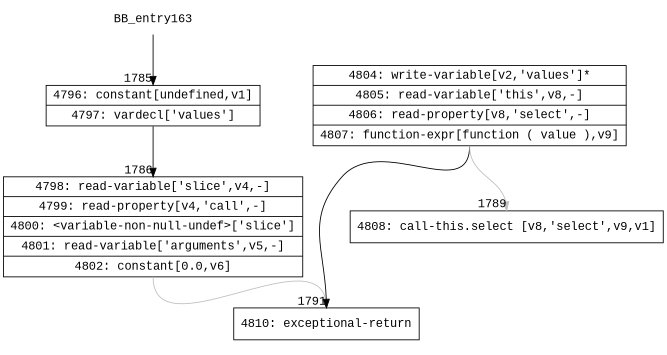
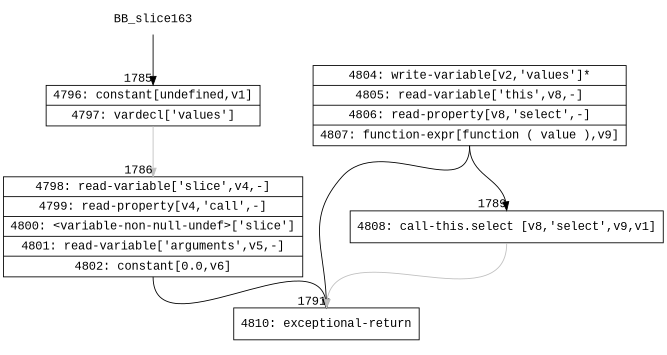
node "BB_entry163": label "BB_entry163" -> "BB_slice163"
edge "4796: constant[undefined,v1]" -> "4798: read-variable['slice',v4,-]": color black -> gray
edge "4804: write-variable[v2,'values']*" -> "4808: call-this.select [v8,'select',v9,v1]": color gray -> black
edge "4808: call-this.select [v8,'select',v9,v1]" -> "4810: exceptional-return": added
edge "4798: read-variable['slice',v4,-]" -> "4810: exceptional-return": color gray -> black
